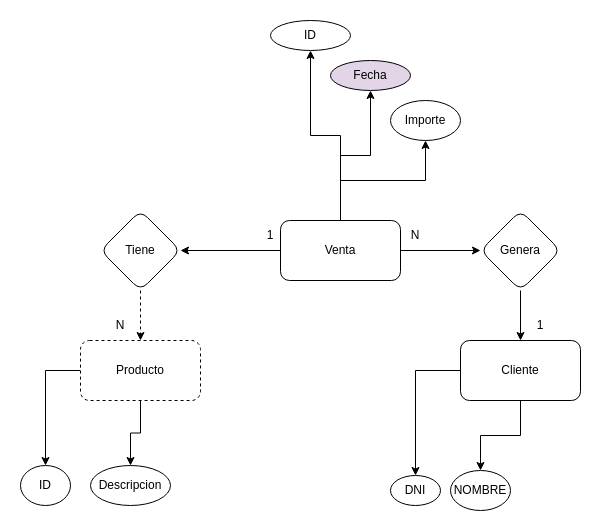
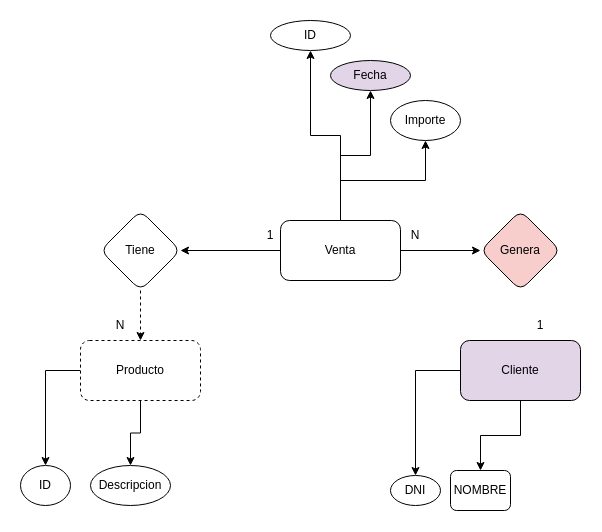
node "Genera": fillcolor #ffffff -> #f8cecc
edge "Genera" -> "Cliente": removed
node "Cliente": fillcolor #ffffff -> #e1d5e7
node "NOMBRE": shape ellipse -> rounded rectangle
